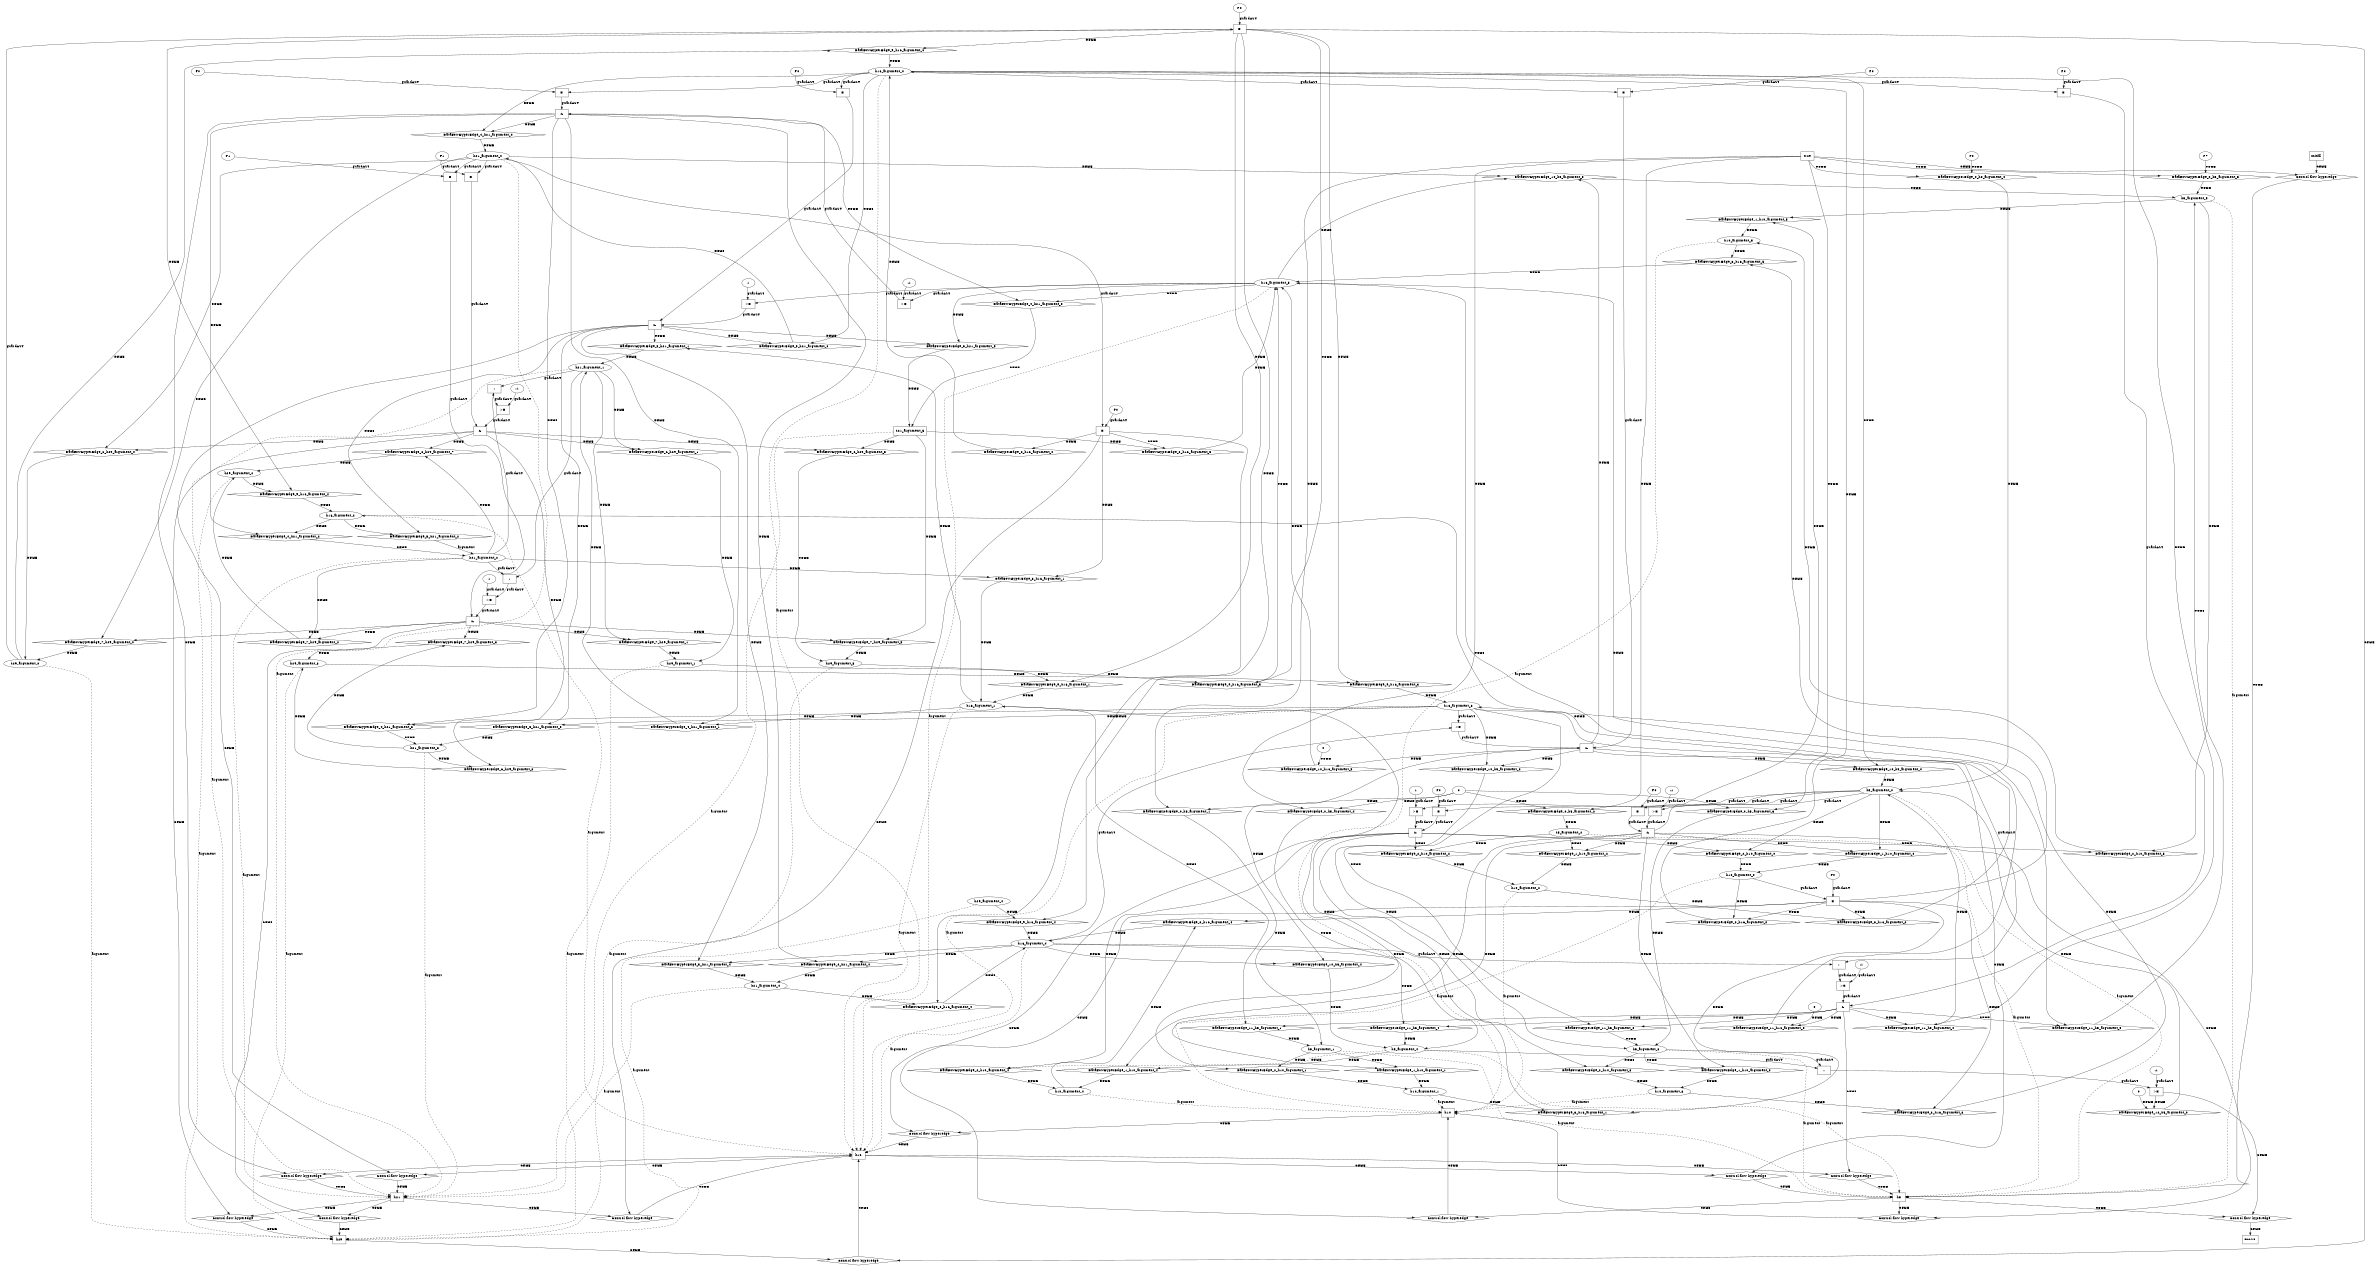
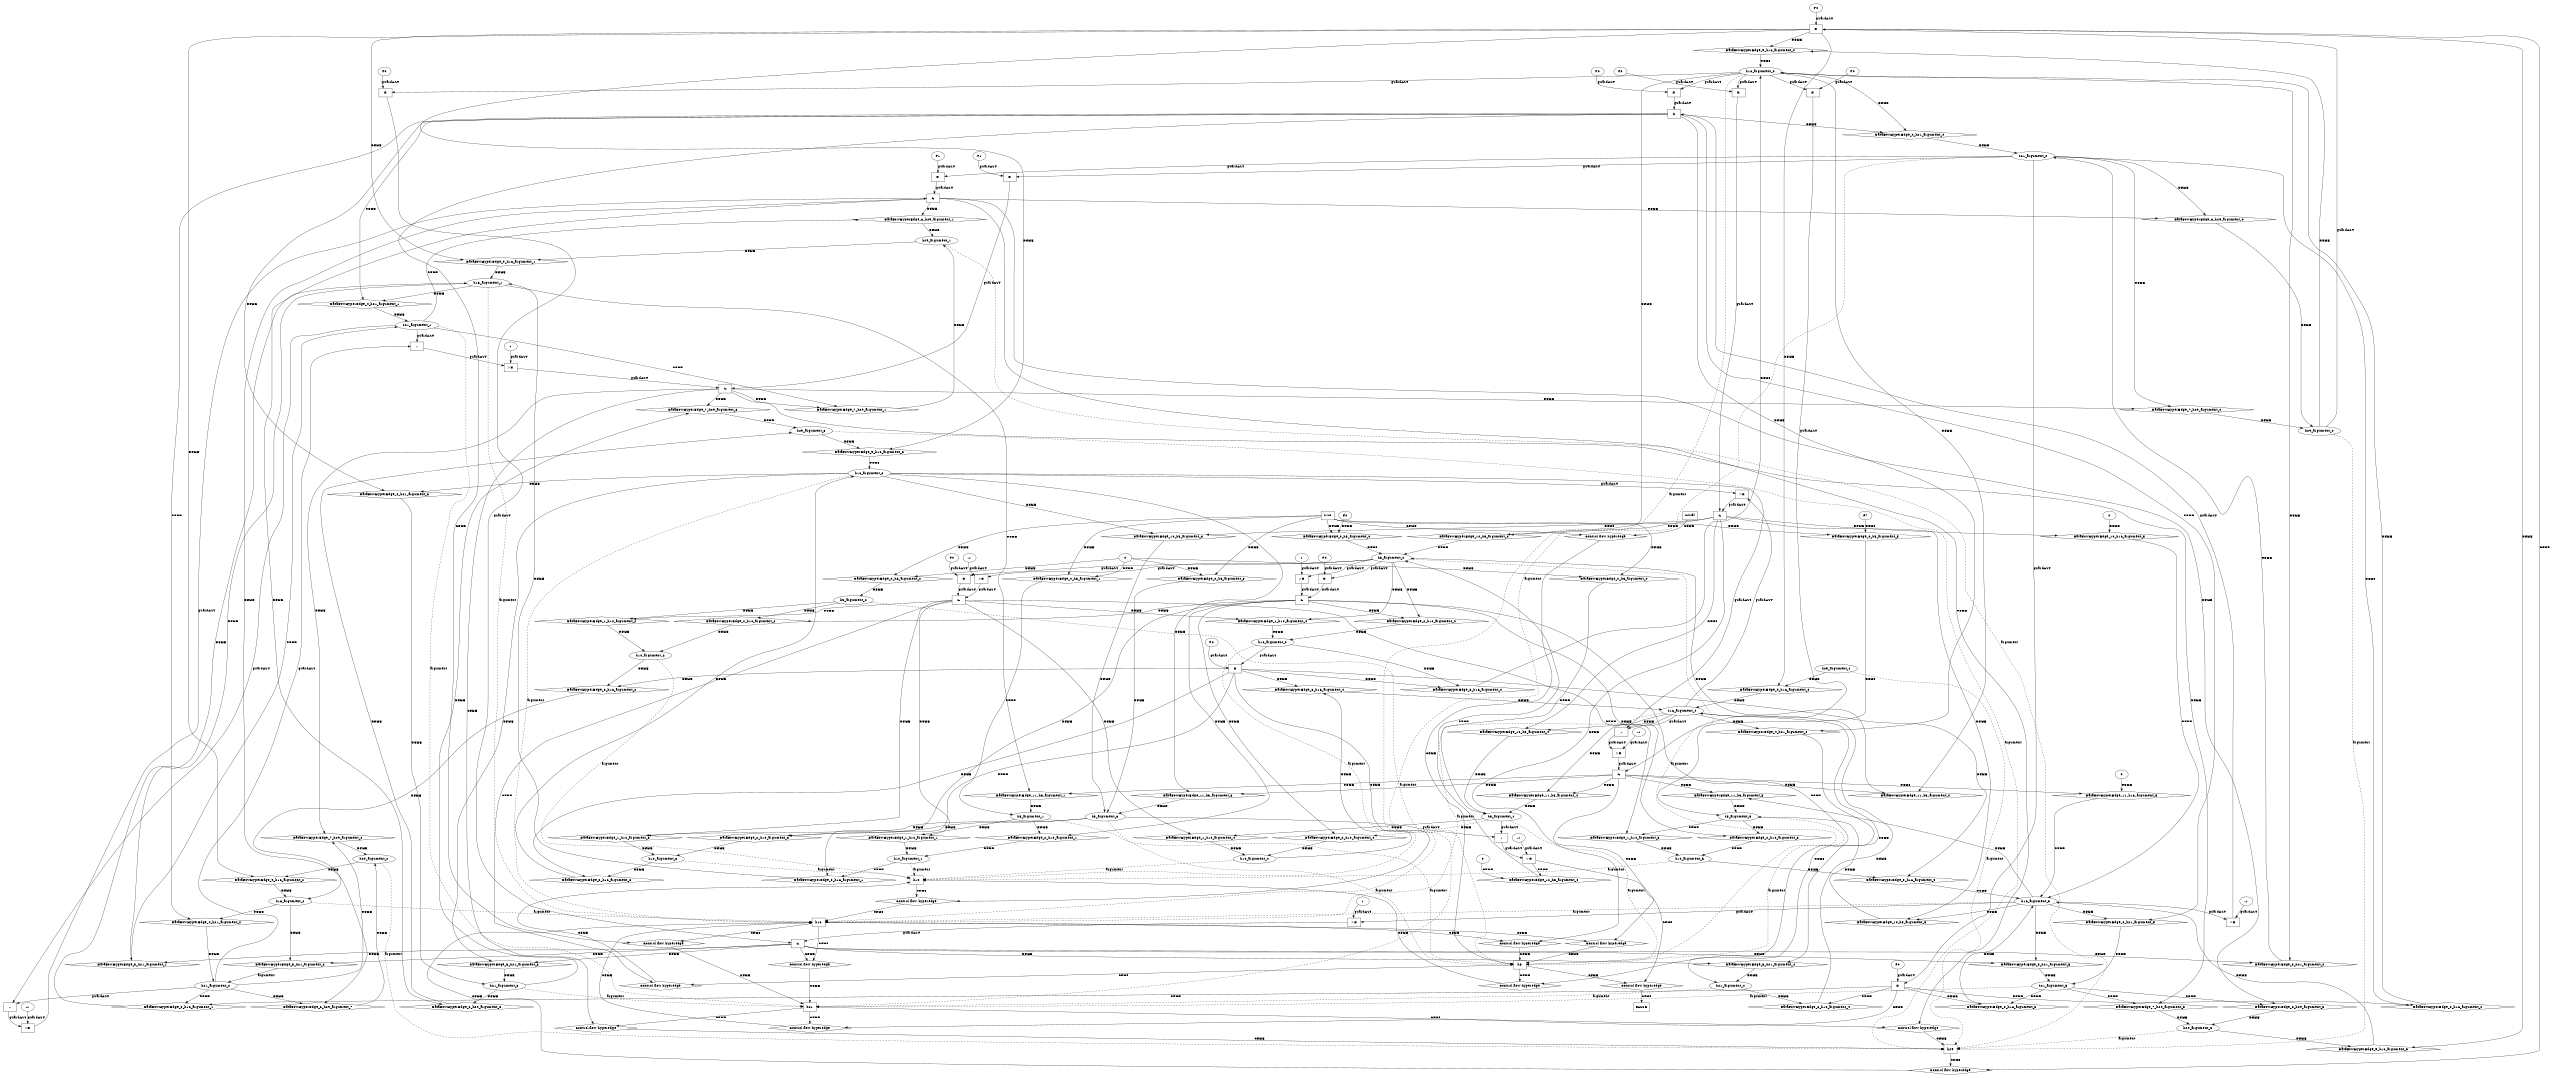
edge "h21_argument_0" -> "DataFowHyperEdge_10_h5_argument_5": now "h21_argument_0" -> "DataFowHyperEdge_8_h16_argument_0"
node "h21_argument_5": shape box -> ellipse
edge "h21_argument_2" -> "h21": removed, label "argument"
